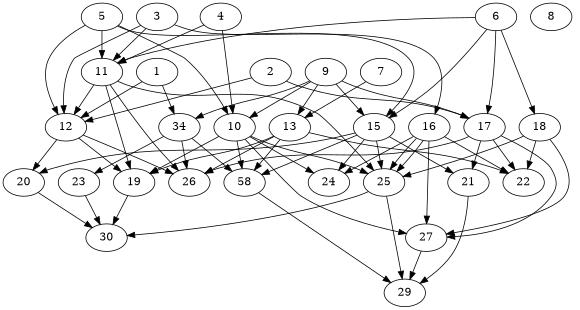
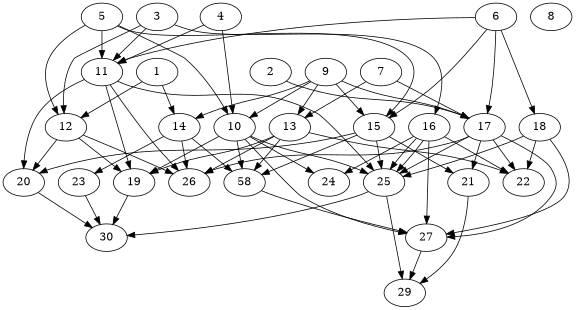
edge "11" -> "12": now "11" -> "20"
edge "7" -> "17": added
edge "2" -> "12": removed
node "34": label "34" -> "14"
edge "17" -> "25": added
edge "15" -> "24": removed
edge "58" -> "29": now "58" -> "27"
